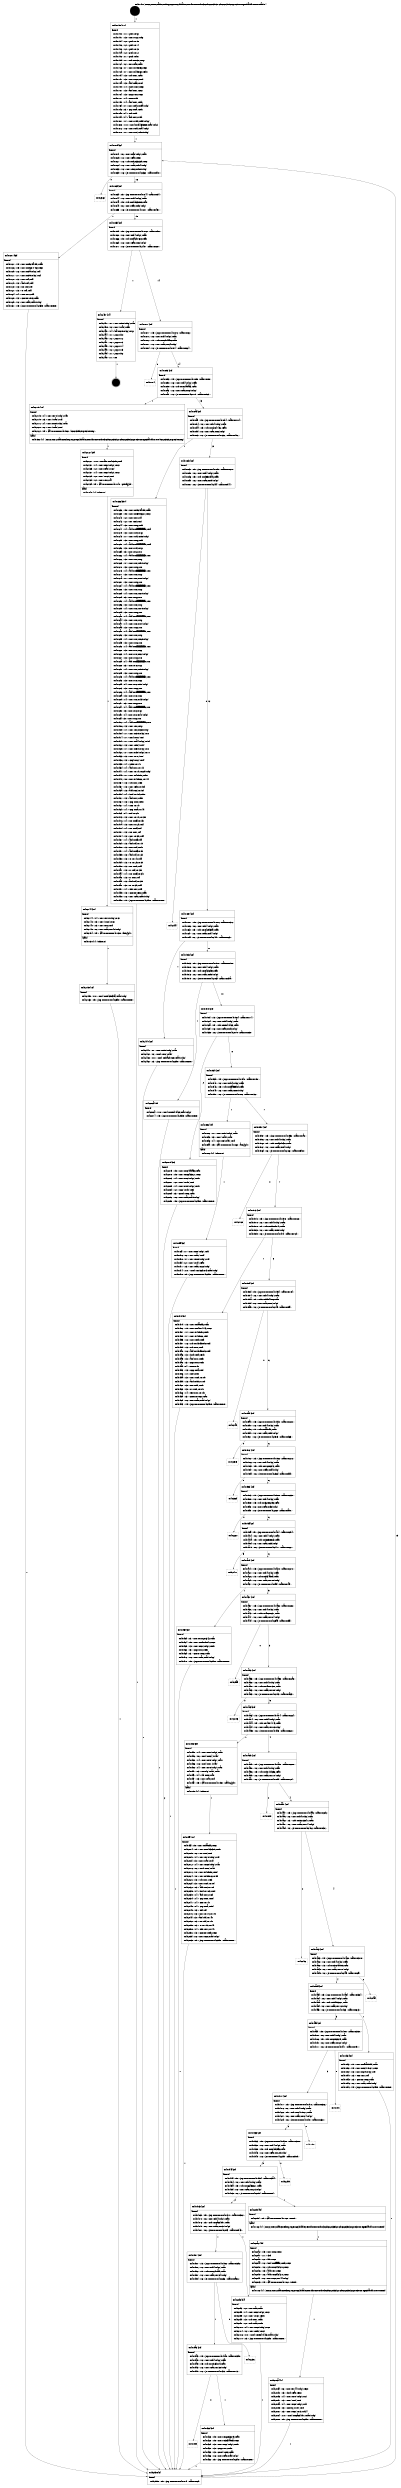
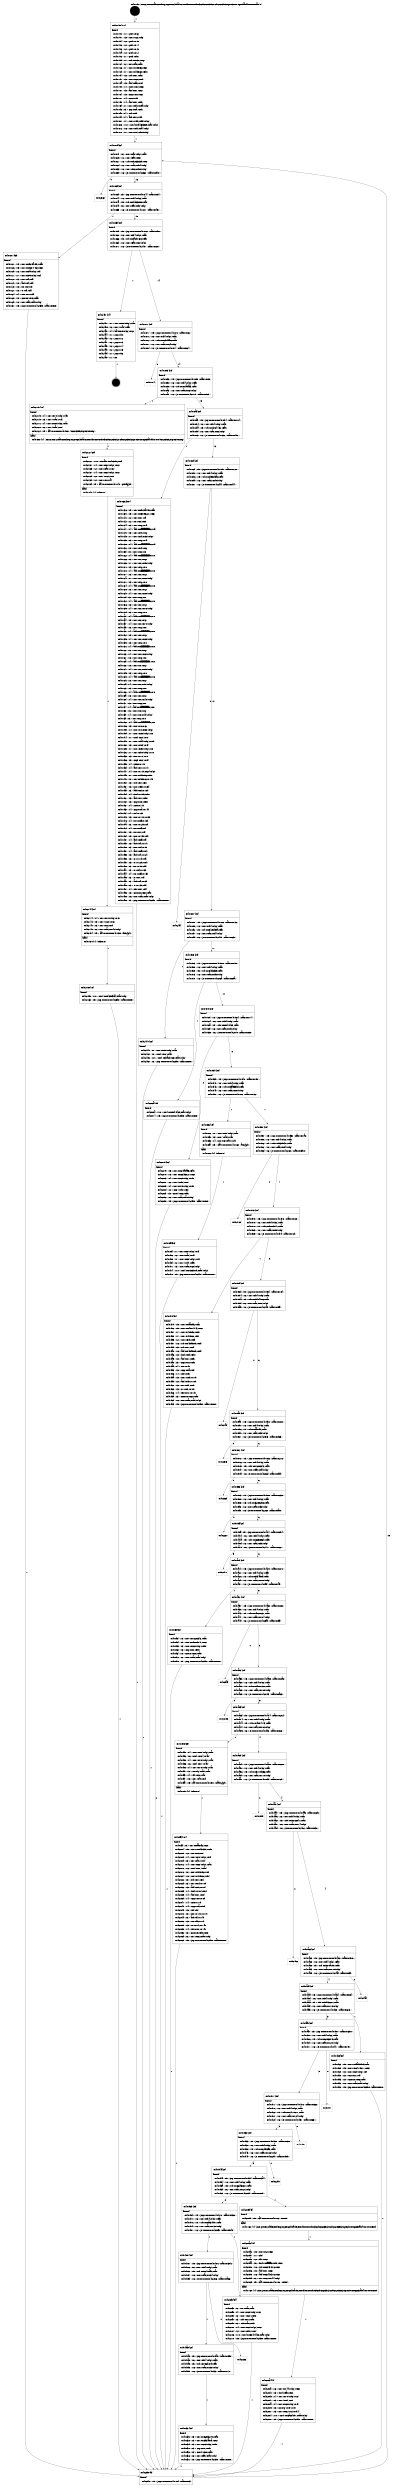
node "0x401bbf": removed
